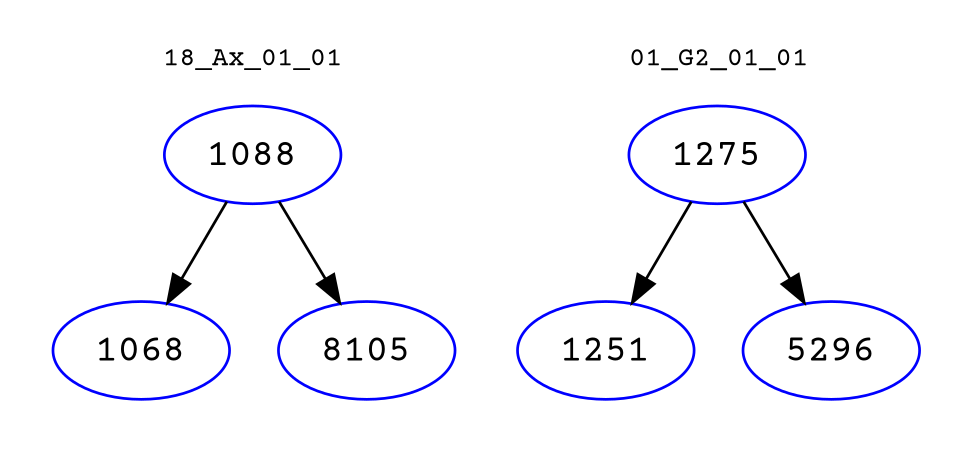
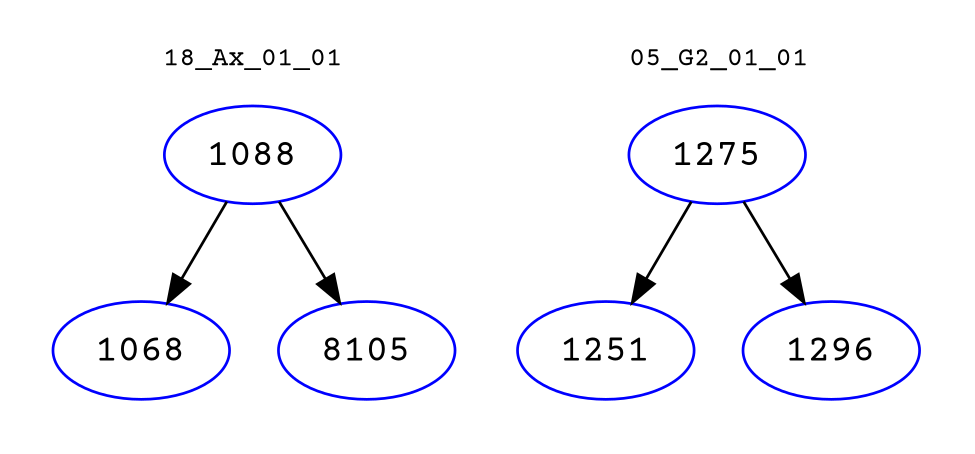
cluster "01_G2_01_01": label "01_G2_01_01" -> "05_G2_01_01"
node "5296": label "5296" -> "1296"
